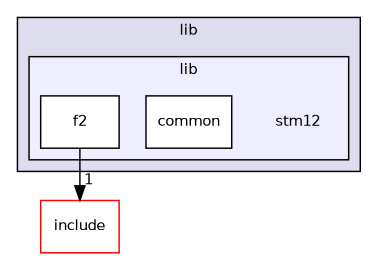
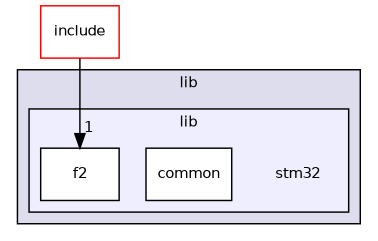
node "stm12": label "stm12" -> "stm32"
edge "f2" -> "include": reversed
